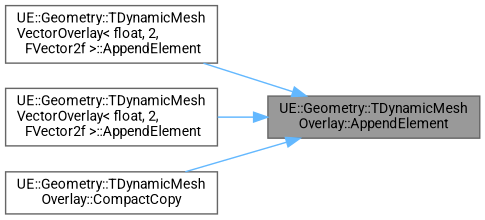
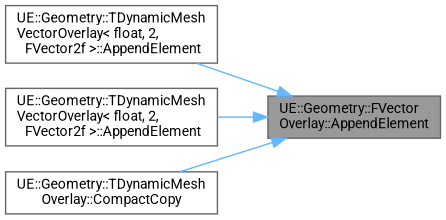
node "UE::Geometry::TDynamicMesh Overlay::AppendElement": label "UE::Geometry::TDynamicMesh Overlay::AppendElement" -> "UE::Geometry::FVector Overlay::AppendElement"
